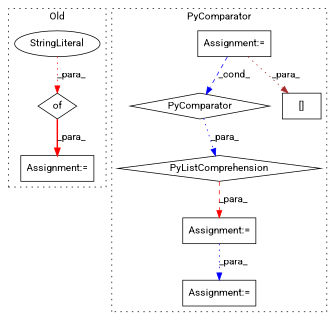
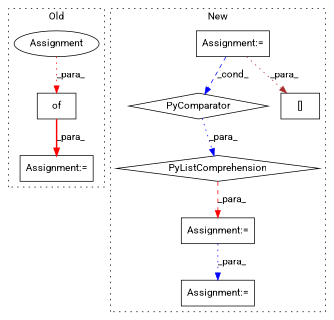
cluster "PyComparator": label "PyComparator" -> "New"
node "StringLiteral": label "StringLiteral" -> "Assignment"
node "of": shape diamond -> box
